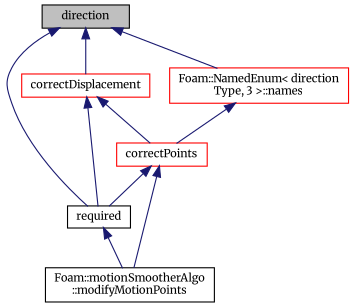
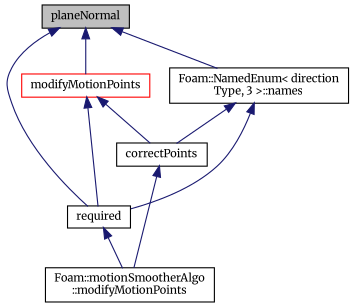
node "direction": label "direction" -> "planeNormal"
node "correctDisplacement": label "correctDisplacement" -> "modifyMotionPoints"
node "Foam::NamedEnum< direction Type, 3 >::names": color red -> black
node "correctPoints": color red -> black
edge "required" -> "correctPoints": now "required" -> "Foam::NamedEnum< direction Type, 3 >::names"
